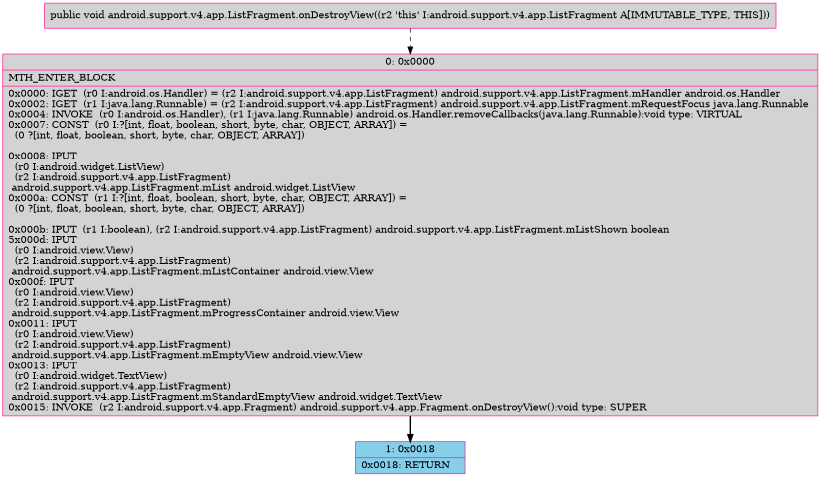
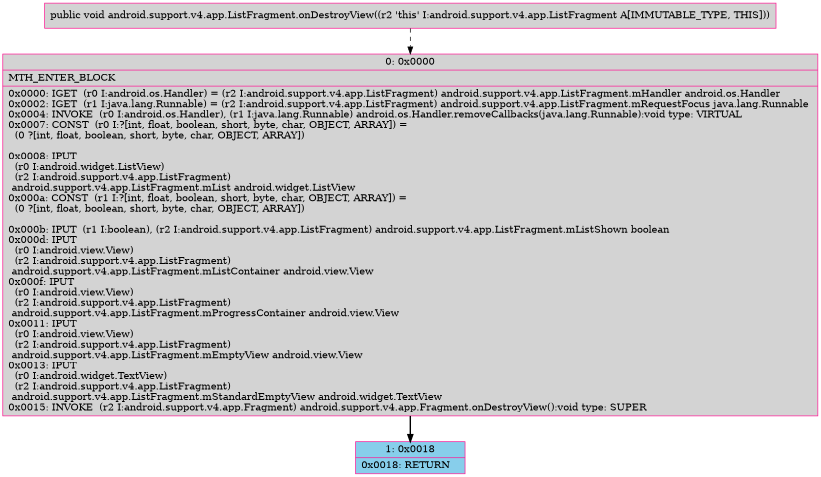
node "0: 0x0000": text "5x000d: IPUT" -> "0x000d: IPUT"
